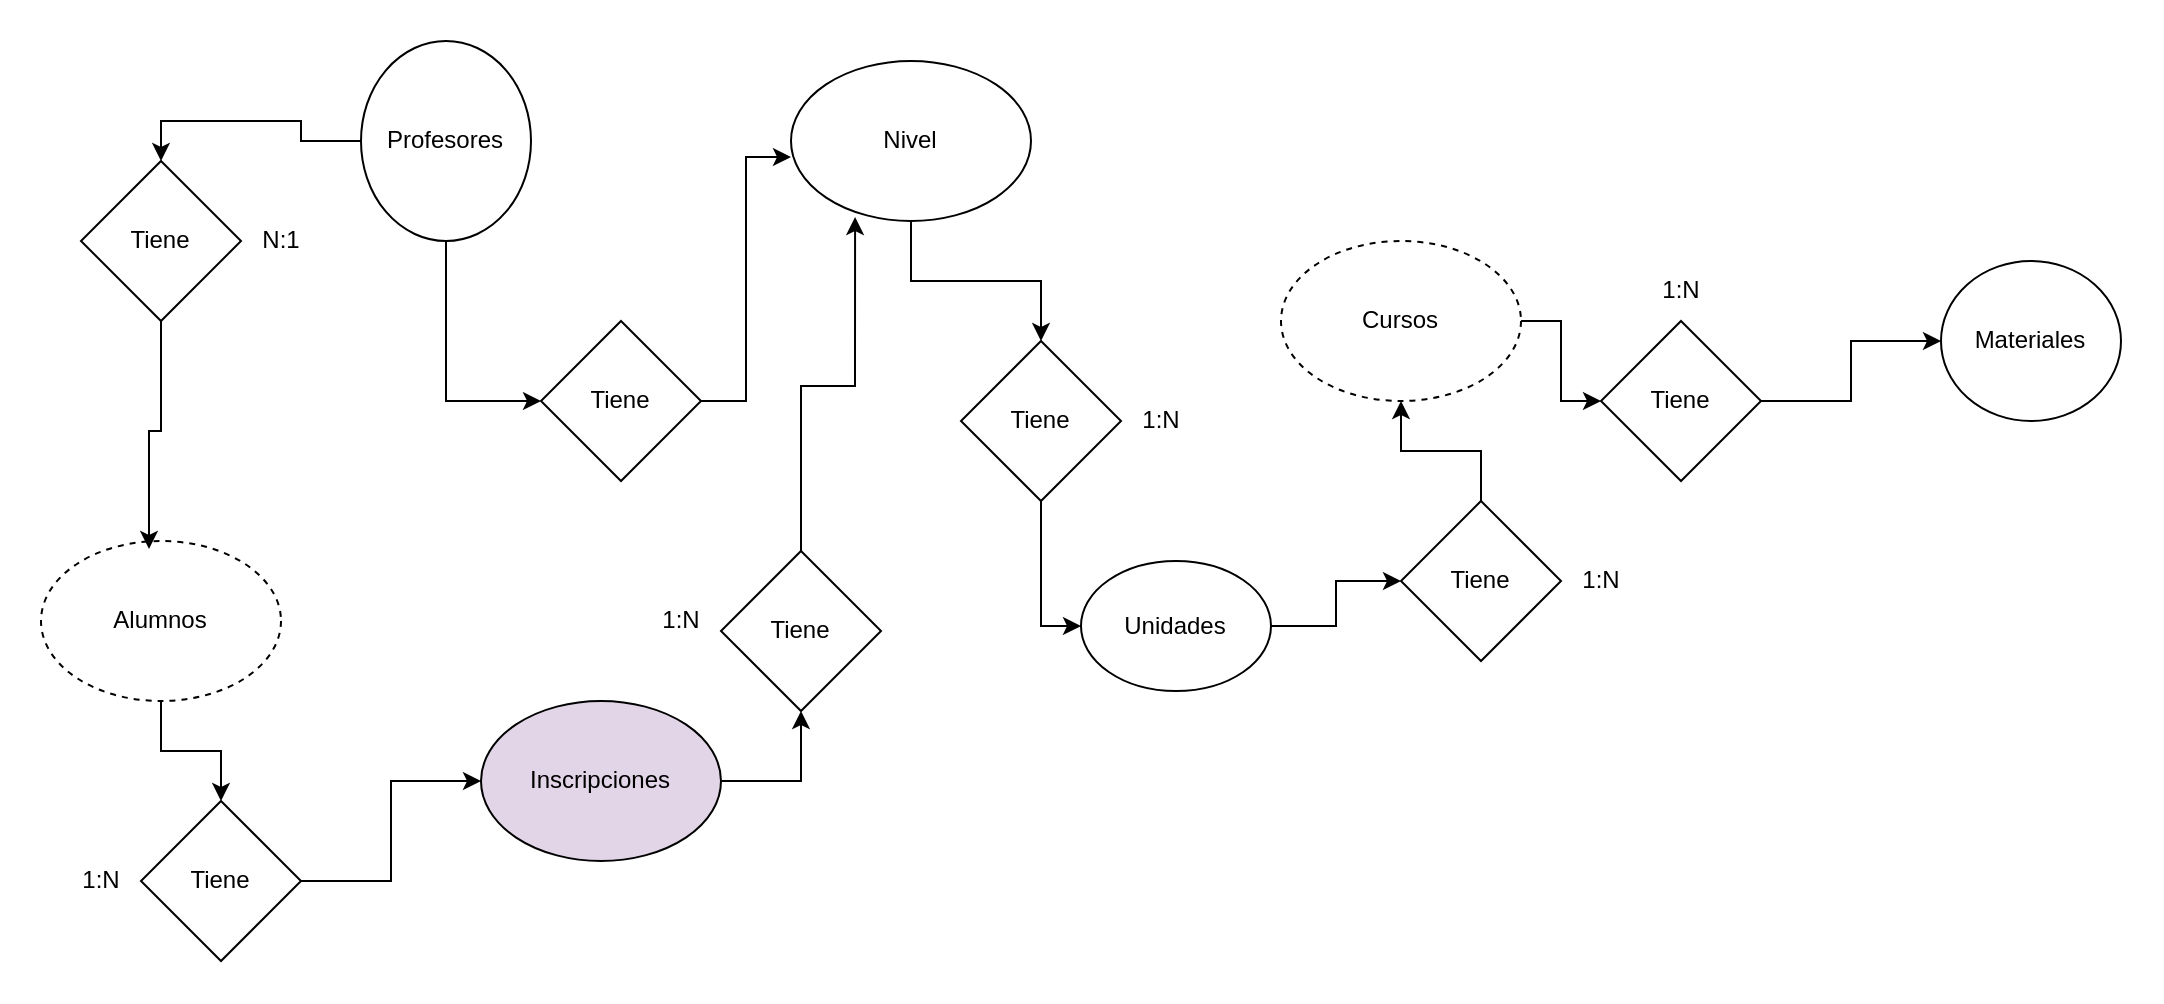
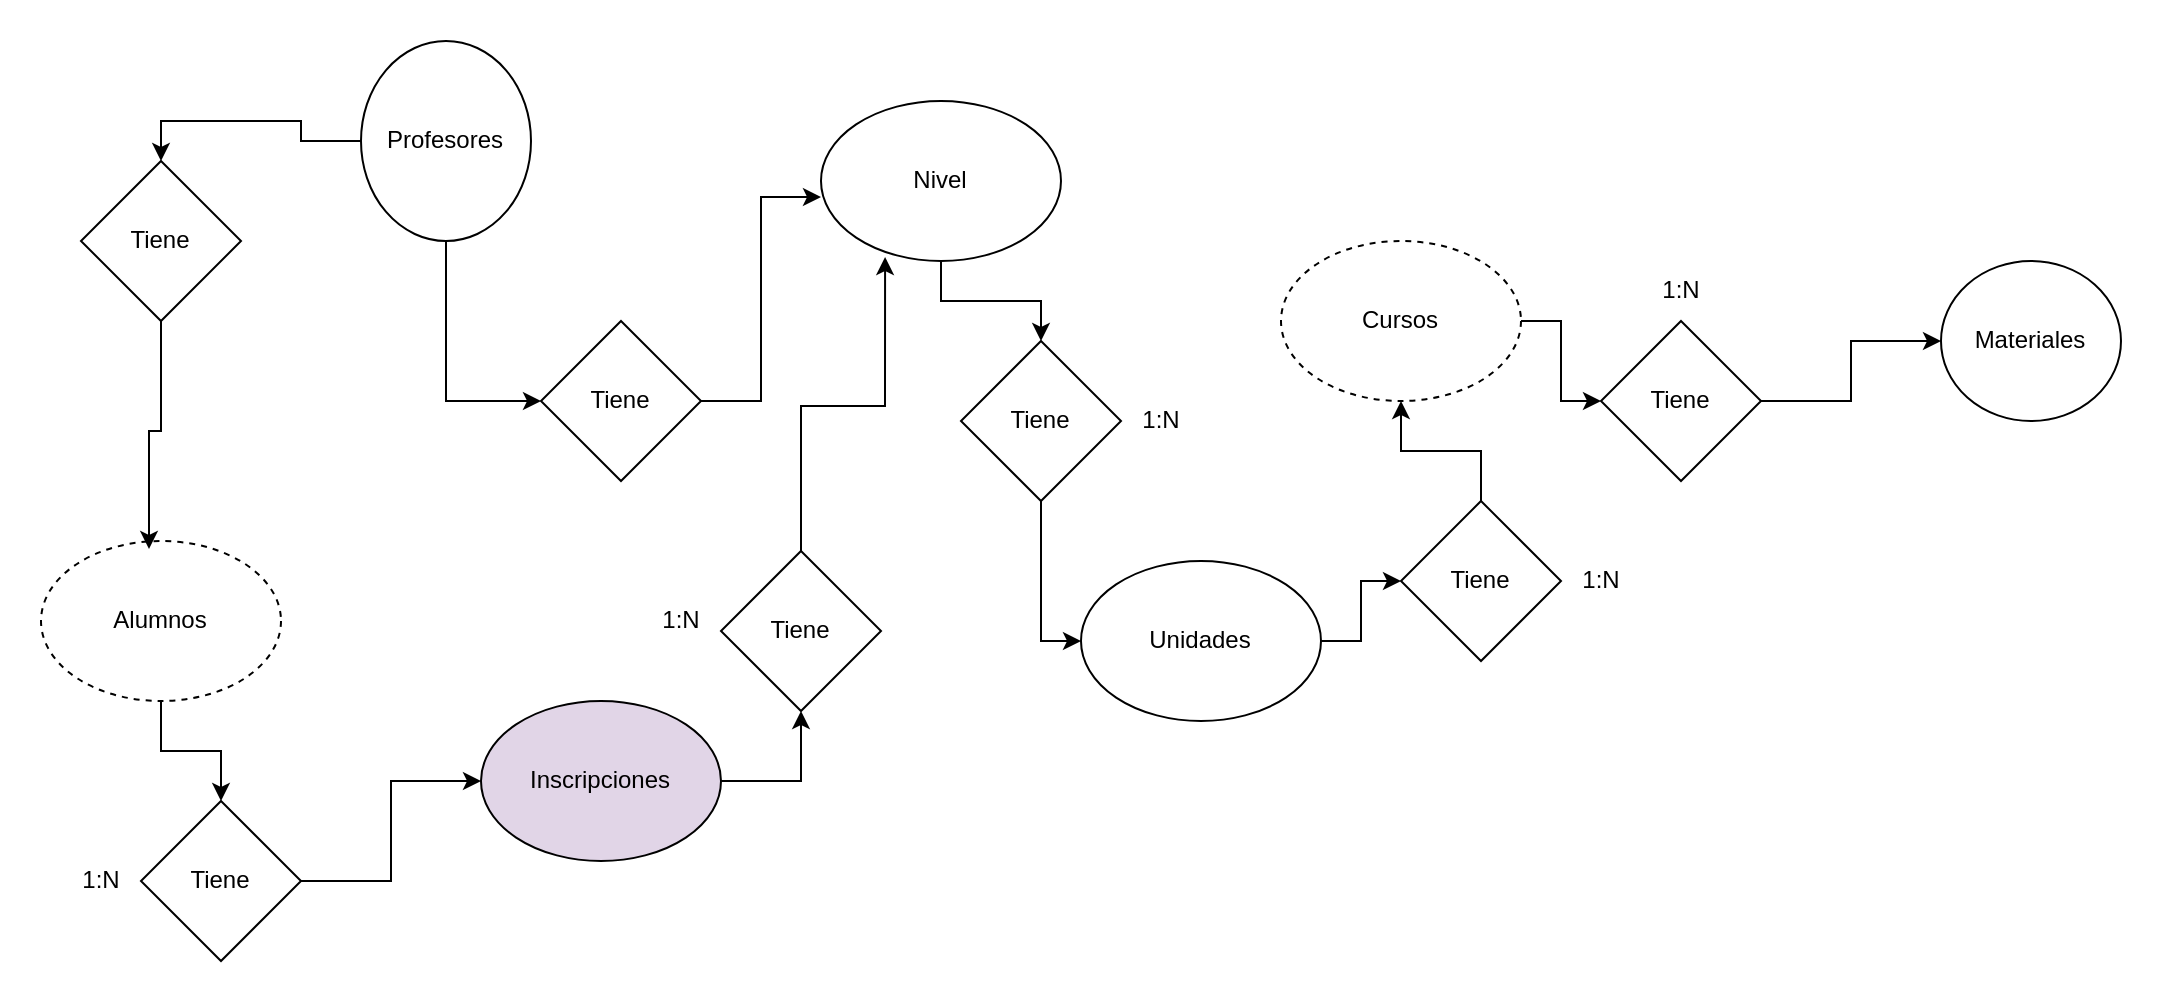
node "Nivel": moved (911, 141) -> (941, 181)
node "N:1": removed
node "Unidades": size 190x130 -> 240x160
